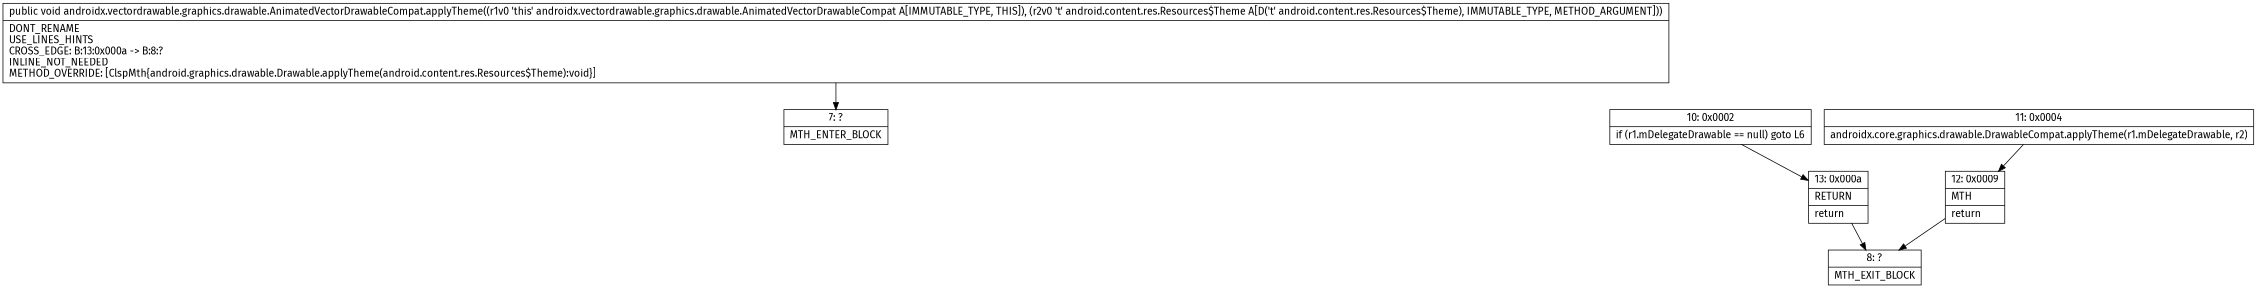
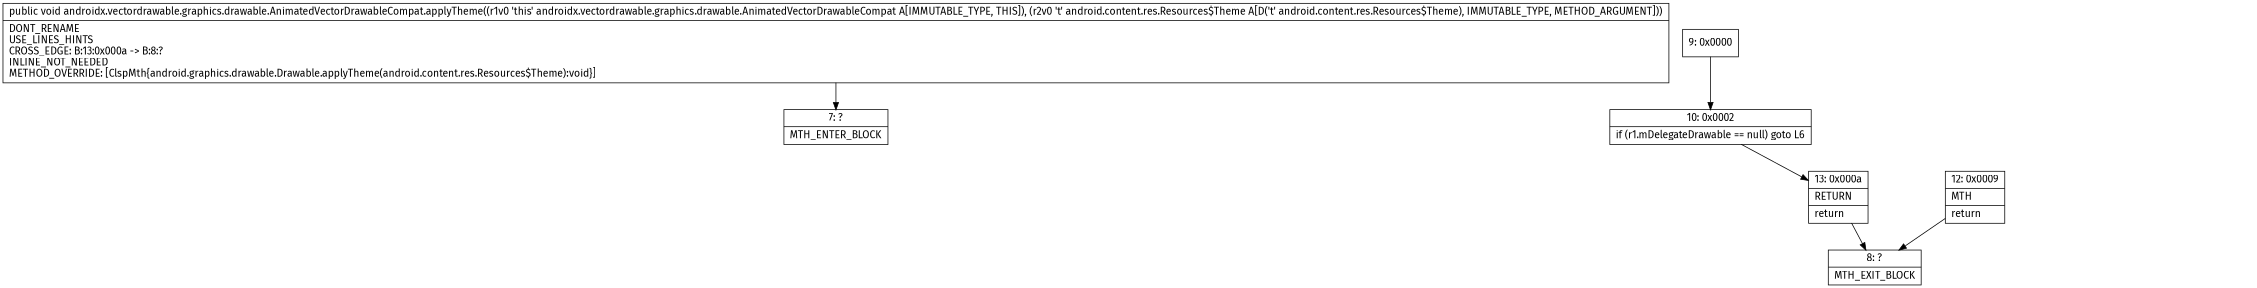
node "9: 0x0000": added
node "11: 0x0004": removed
